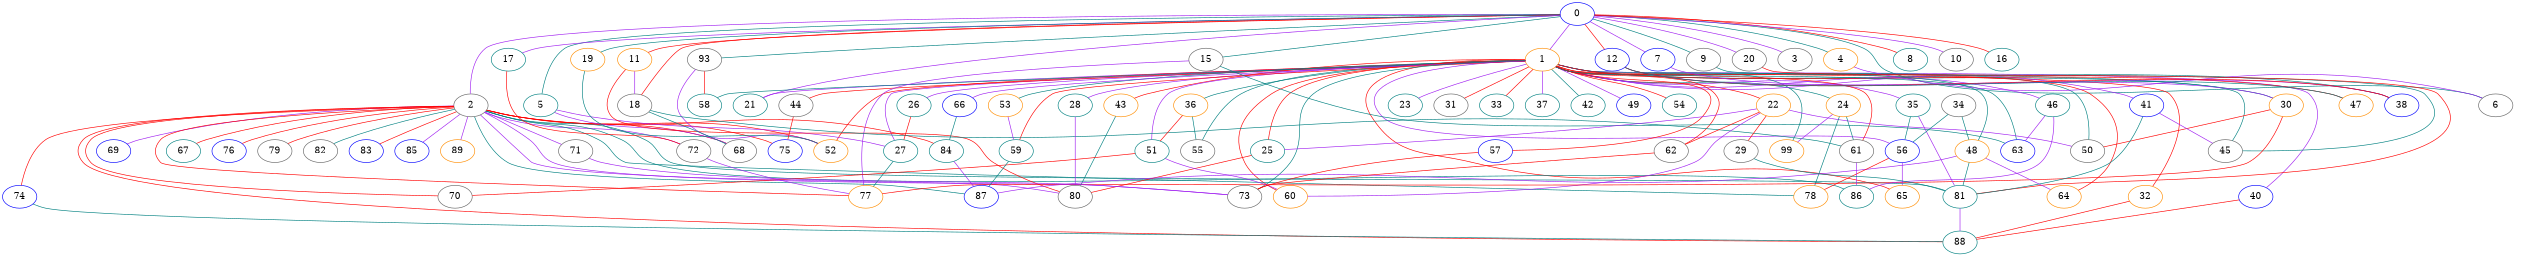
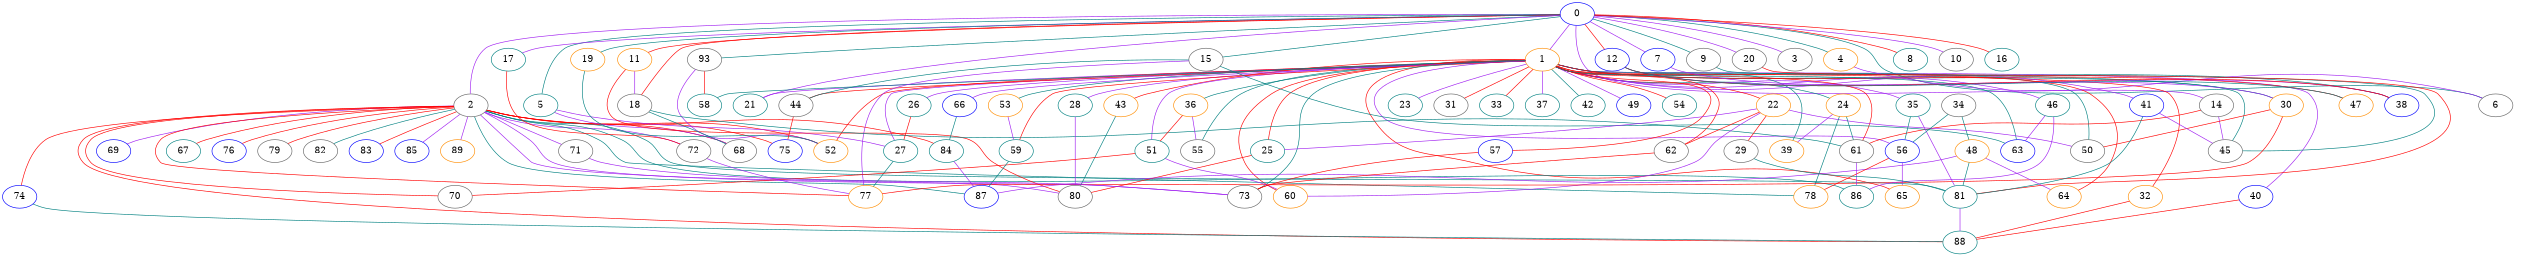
edge "15" -- "44": added
edge "1" -- "48": removed
node "14": added
edge "36" -- "55": color teal -> purple
node "99": label "99" -> "39"
